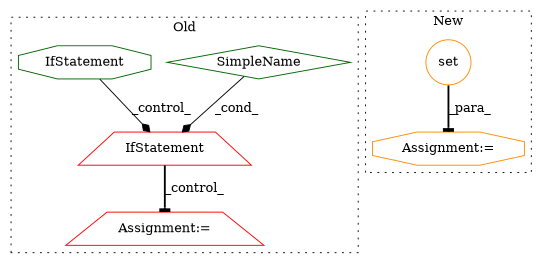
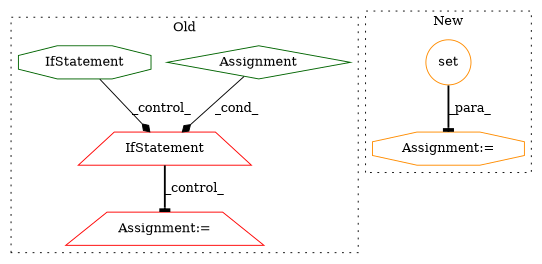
node "SimpleName": label "SimpleName" -> "Assignment"
